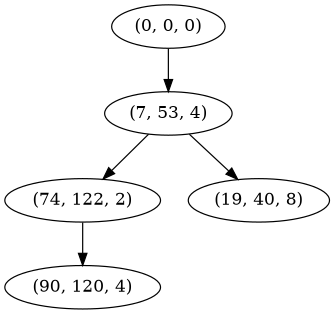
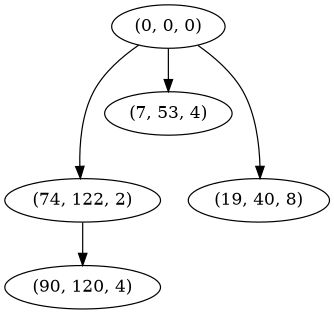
edge "(7, 53, 4)" -> "(74, 122, 2)": now "(0, 0, 0)" -> "(74, 122, 2)"
edge "(7, 53, 4)" -> "(19, 40, 8)": now "(0, 0, 0)" -> "(19, 40, 8)"
